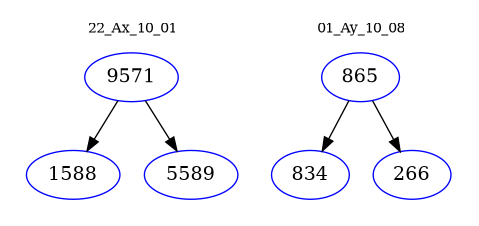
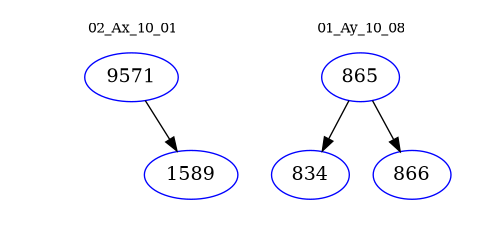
cluster "22_Ax_10_01": label "22_Ax_10_01" -> "02_Ax_10_01"
node "1588": removed
node "5589": label "5589" -> "1589"
node "266": label "266" -> "866"
